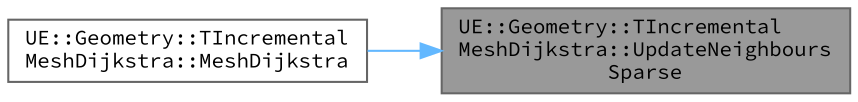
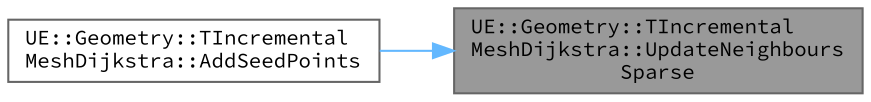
node "UE::Geometry::TIncremental MeshDijkstra::MeshDijkstra": label "UE::Geometry::TIncremental MeshDijkstra::MeshDijkstra" -> "UE::Geometry::TIncremental MeshDijkstra::AddSeedPoints"
